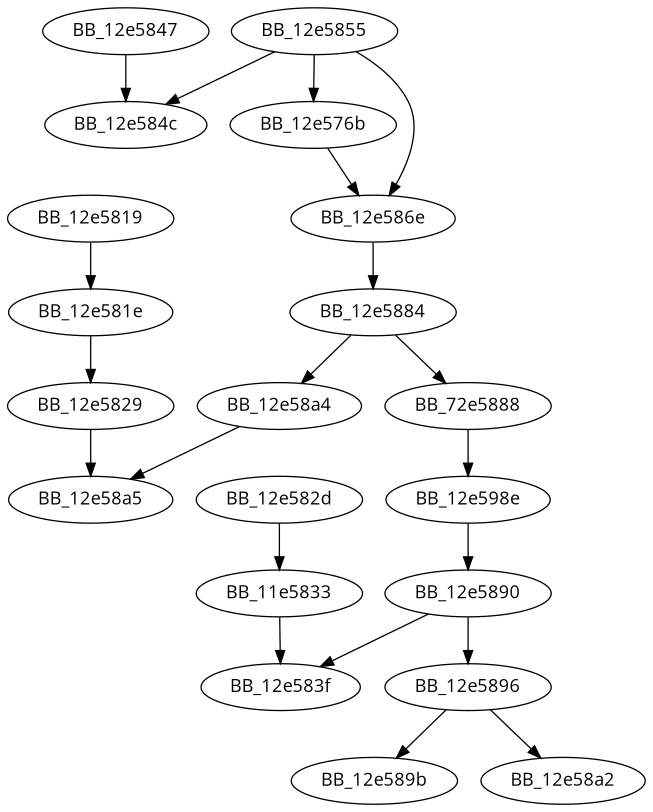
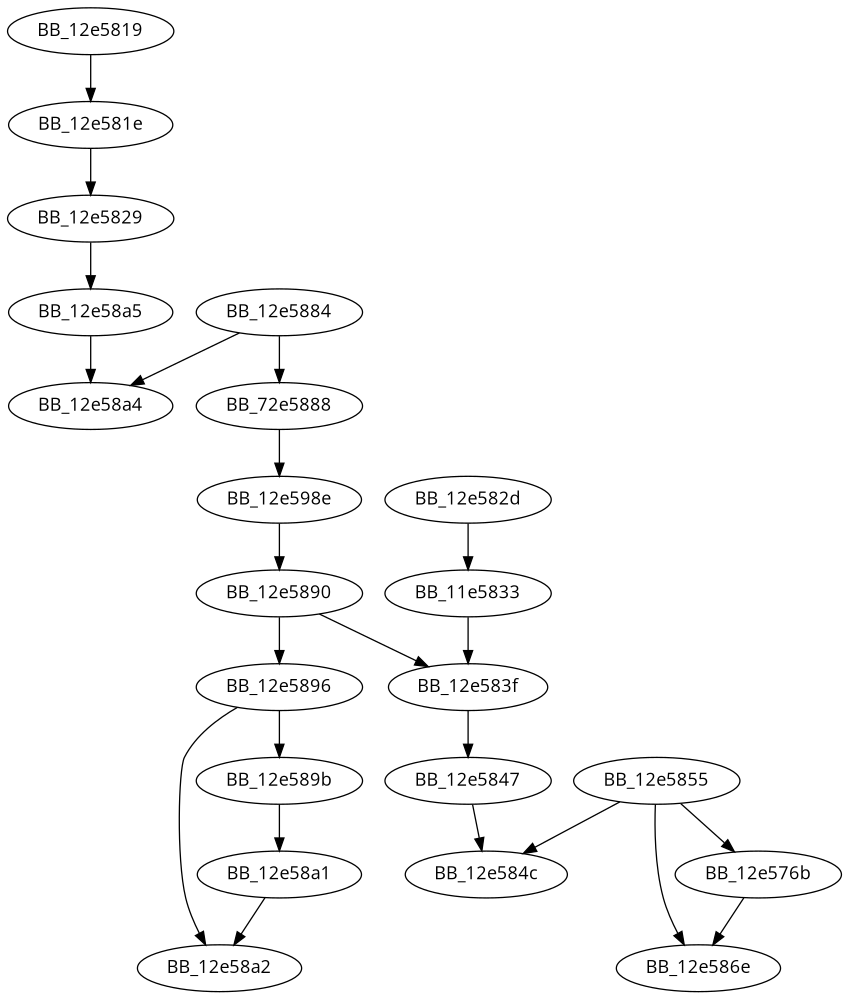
edge "BB_12e586e" -> "BB_12e5884": removed
edge "BB_12e58a4" -> "BB_12e58a5": reversed
edge "BB_12e583f" -> "BB_12e5847": added
node "BB_12e58a1": added
